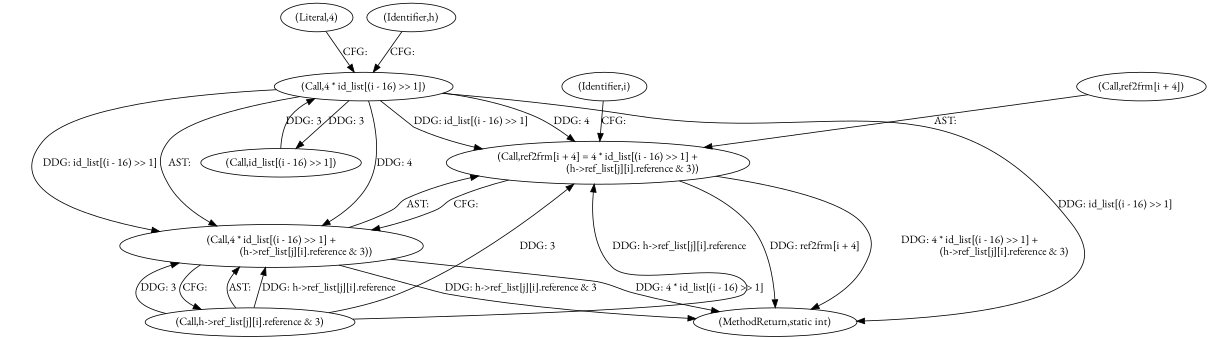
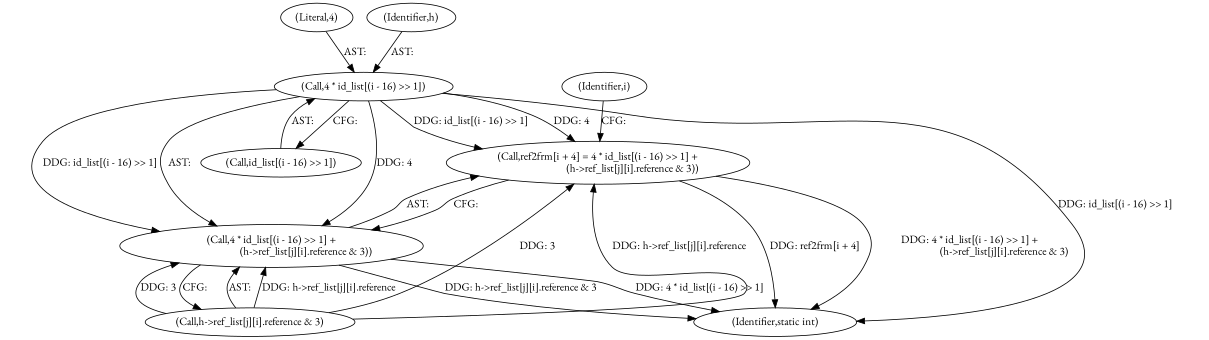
edge "(Literal,4)" -> "(Call,4 * id_list[(i - 16) >> 1])": label "CFG: " -> "AST: "
edge "(Identifier,h)" -> "(Call,4 * id_list[(i - 16) >> 1])": label "CFG: " -> "AST: "
node "(Call,ref2frm[i + 4])": removed
edge "(Call,id_list[(i - 16) >> 1])" -> "(Call,4 * id_list[(i - 16) >> 1])": label "DDG: 3" -> "AST: "
edge "(Call,4 * id_list[(i - 16) >> 1])" -> "(Call,id_list[(i - 16) >> 1])": label "DDG: 3" -> "CFG: "
node "(MethodReturn,static int)": label "(MethodReturn,static int)" -> "(Identifier,static int)"
